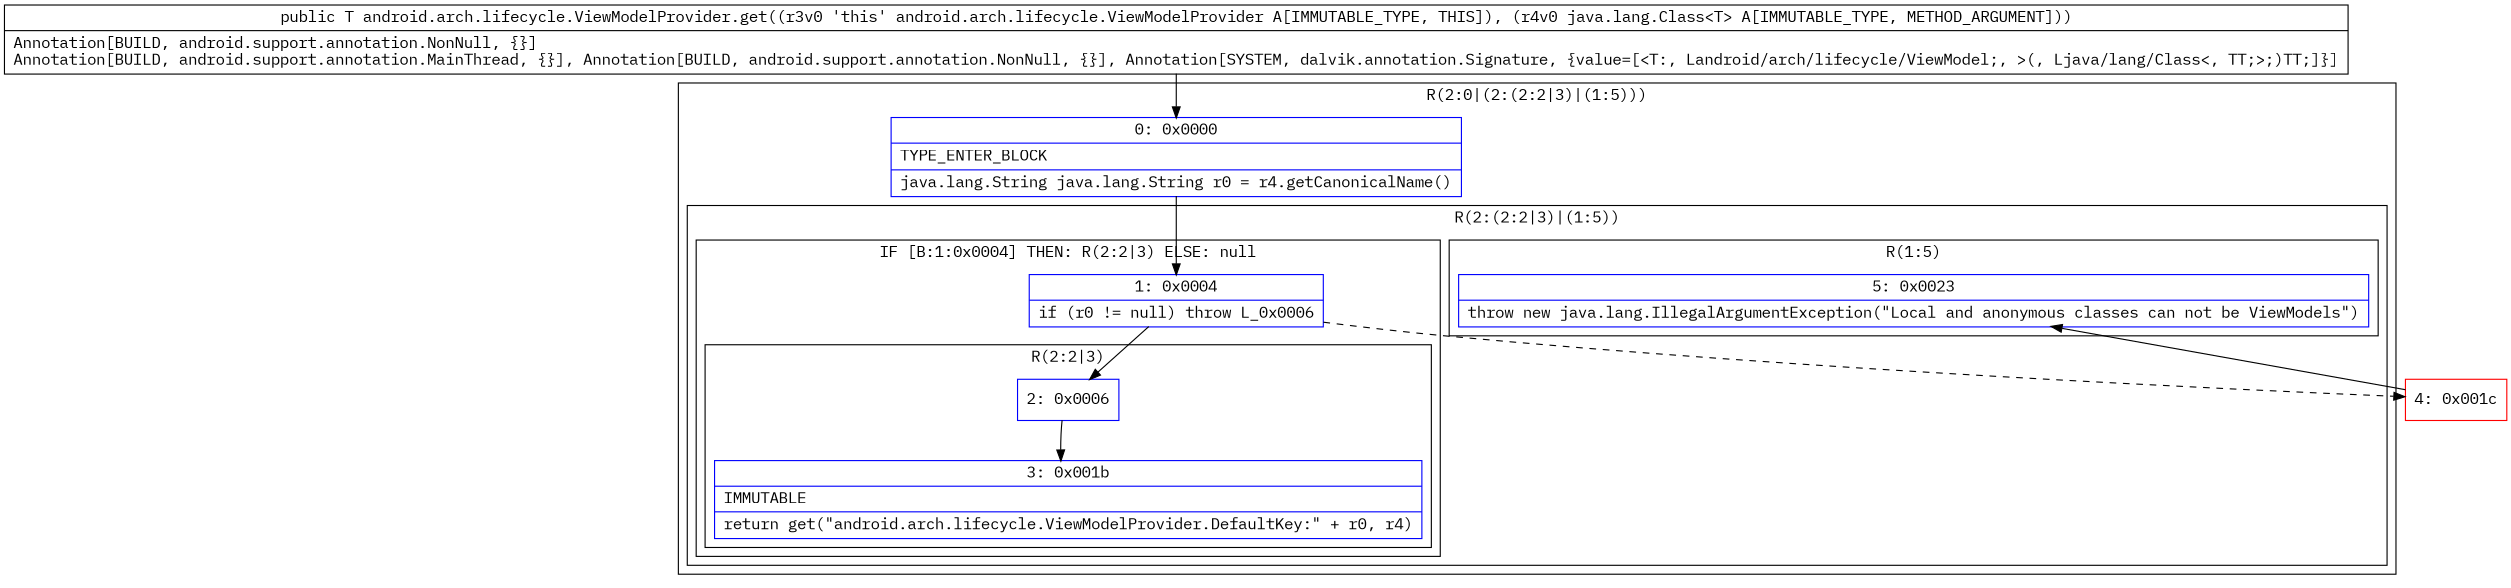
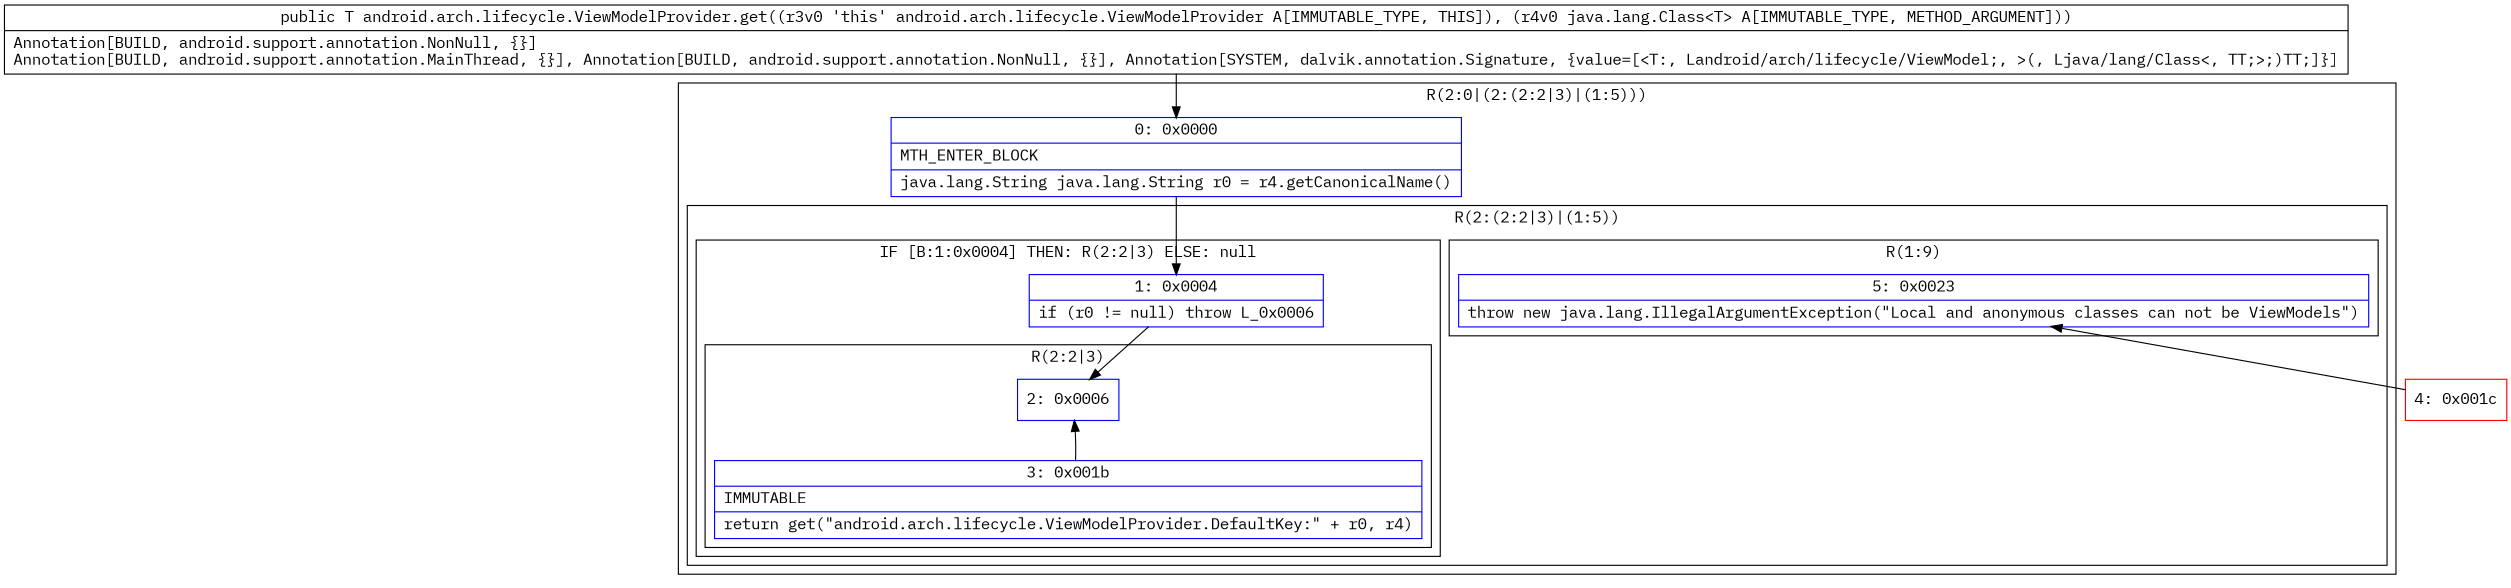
node "0: 0x0000": text "TYPE_ENTER_BLOCK" -> "MTH_ENTER_BLOCK"
cluster "R(1:5)": label "R(1:5)" -> "R(1:9)"
edge "1: 0x0004" -> "4: 0x001c": removed
edge "2: 0x0006" -> "3: 0x001b": reversed
